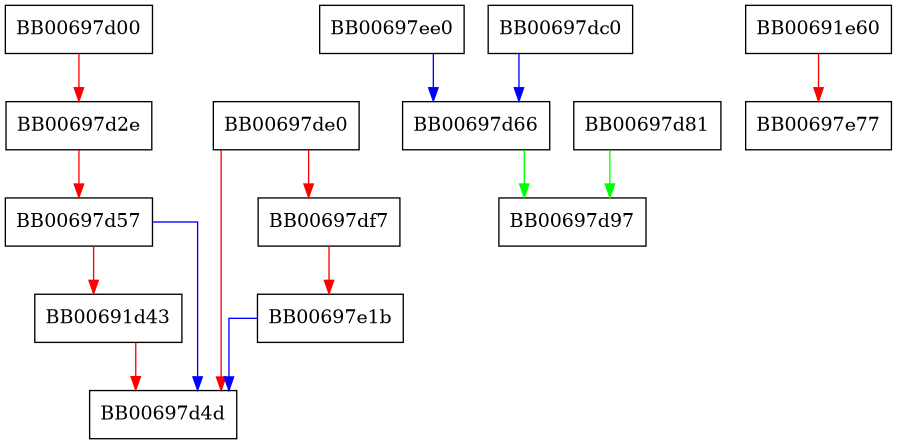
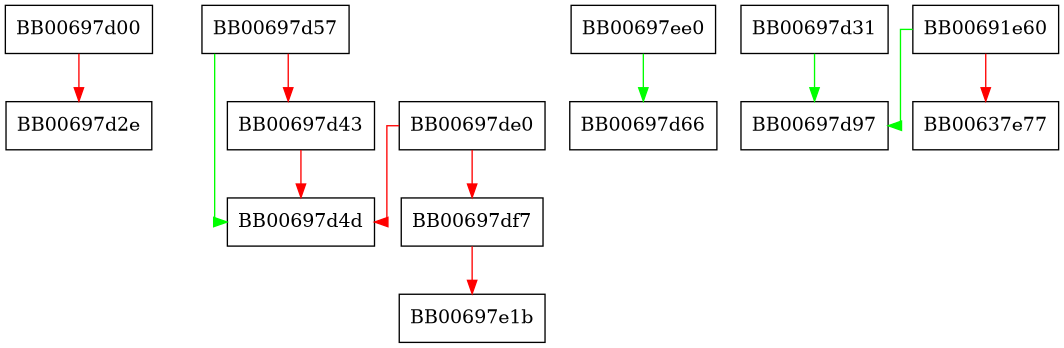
node "BB00697dc0": removed
edge "BB00697ee0" -> "BB00697d66": color blue -> green
node "BB00697d81": label "BB00697d81" -> "BB00697d31"
node "BB00697e77": label "BB00697e77" -> "BB00637e77"
edge "BB00697d2e" -> "BB00697d57": removed
edge "BB00697d66" -> "BB00697d97": now "BB00691e60" -> "BB00697d97"
edge "BB00697d57" -> "BB00697d4d": color blue -> green
node "BB00691d43": label "BB00691d43" -> "BB00697d43"
edge "BB00697e1b" -> "BB00697d4d": removed
